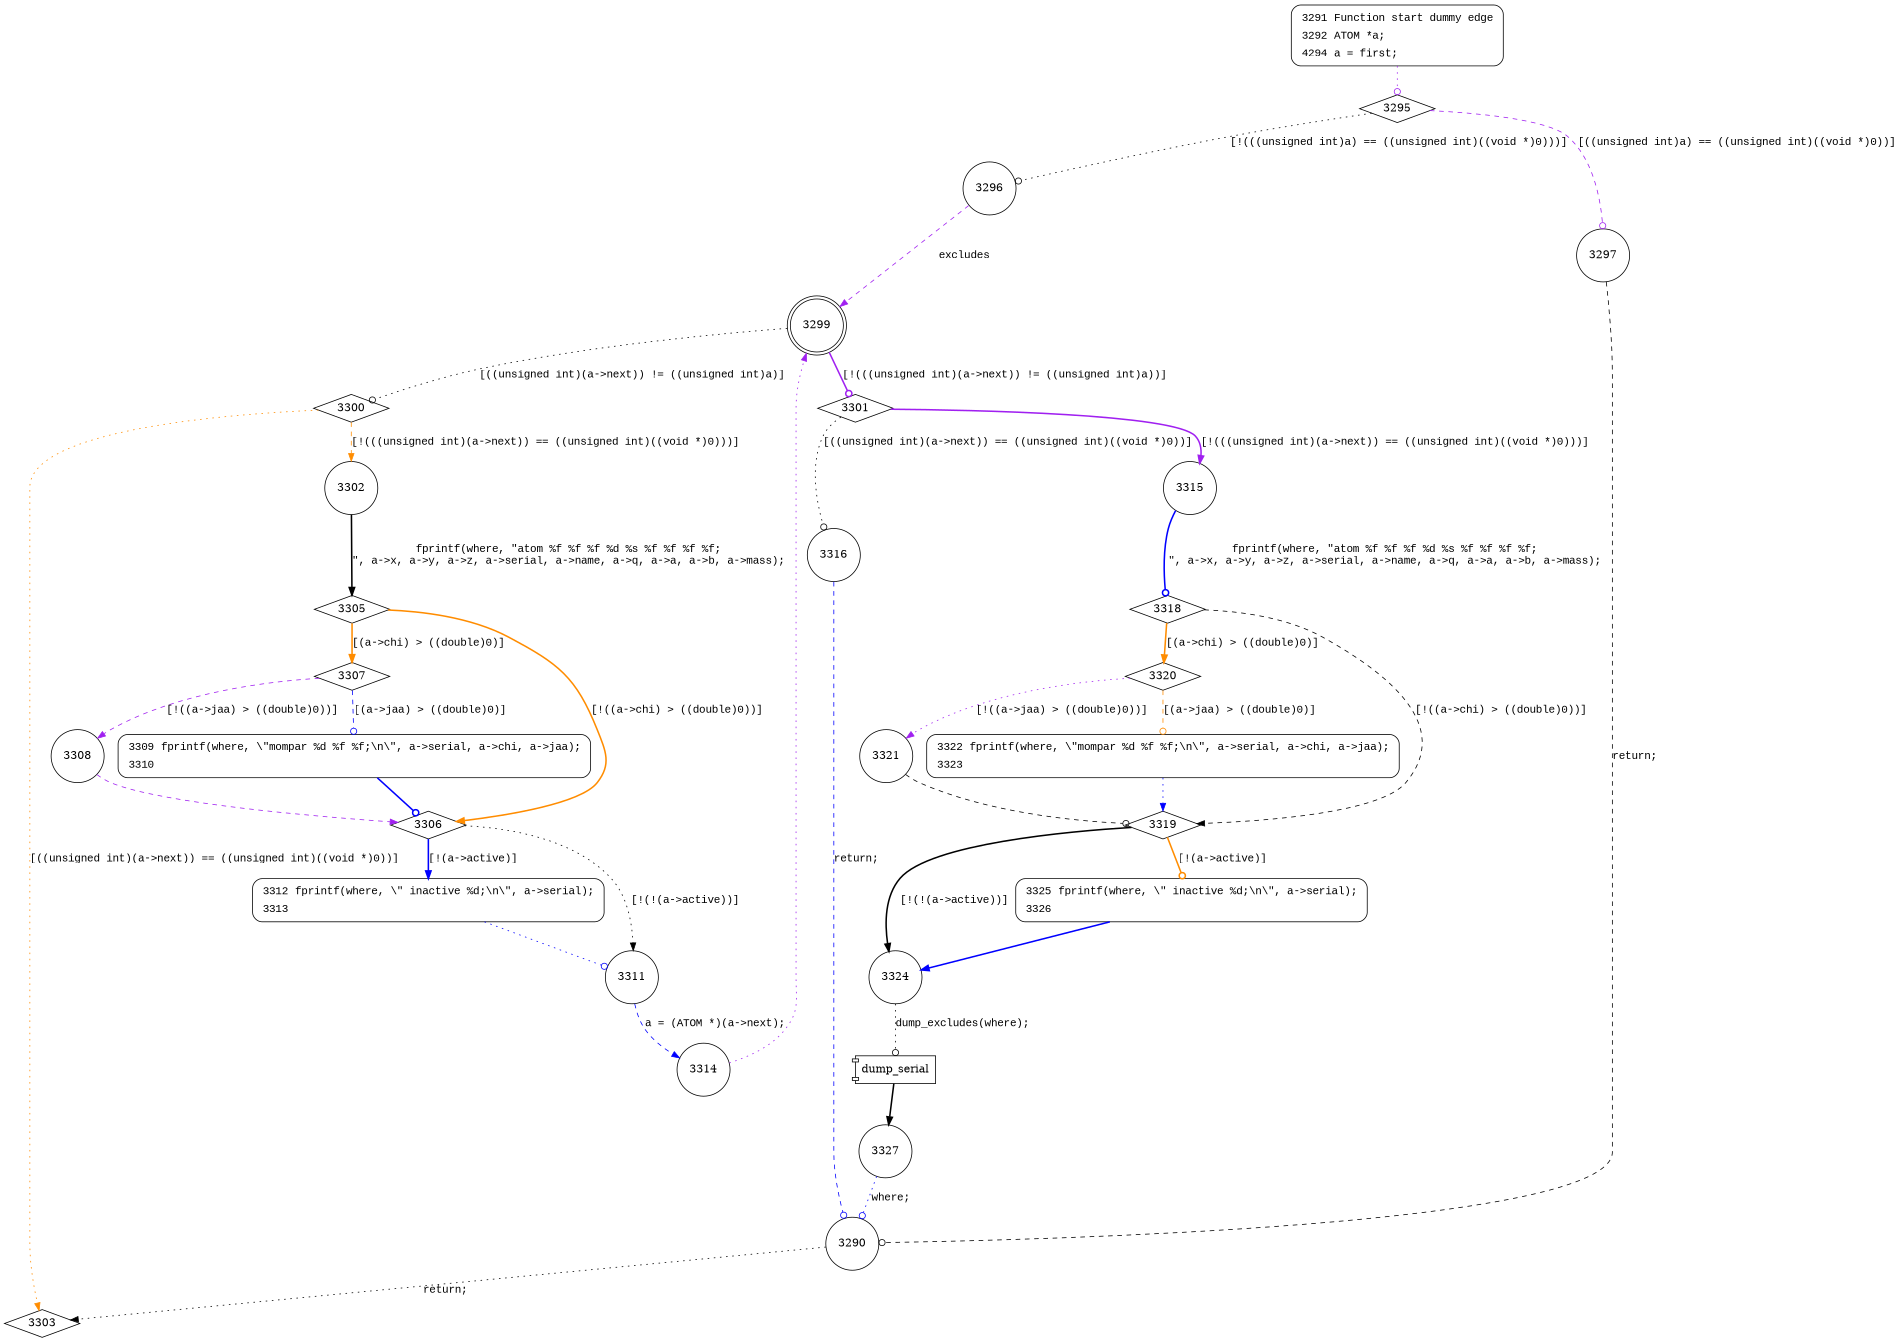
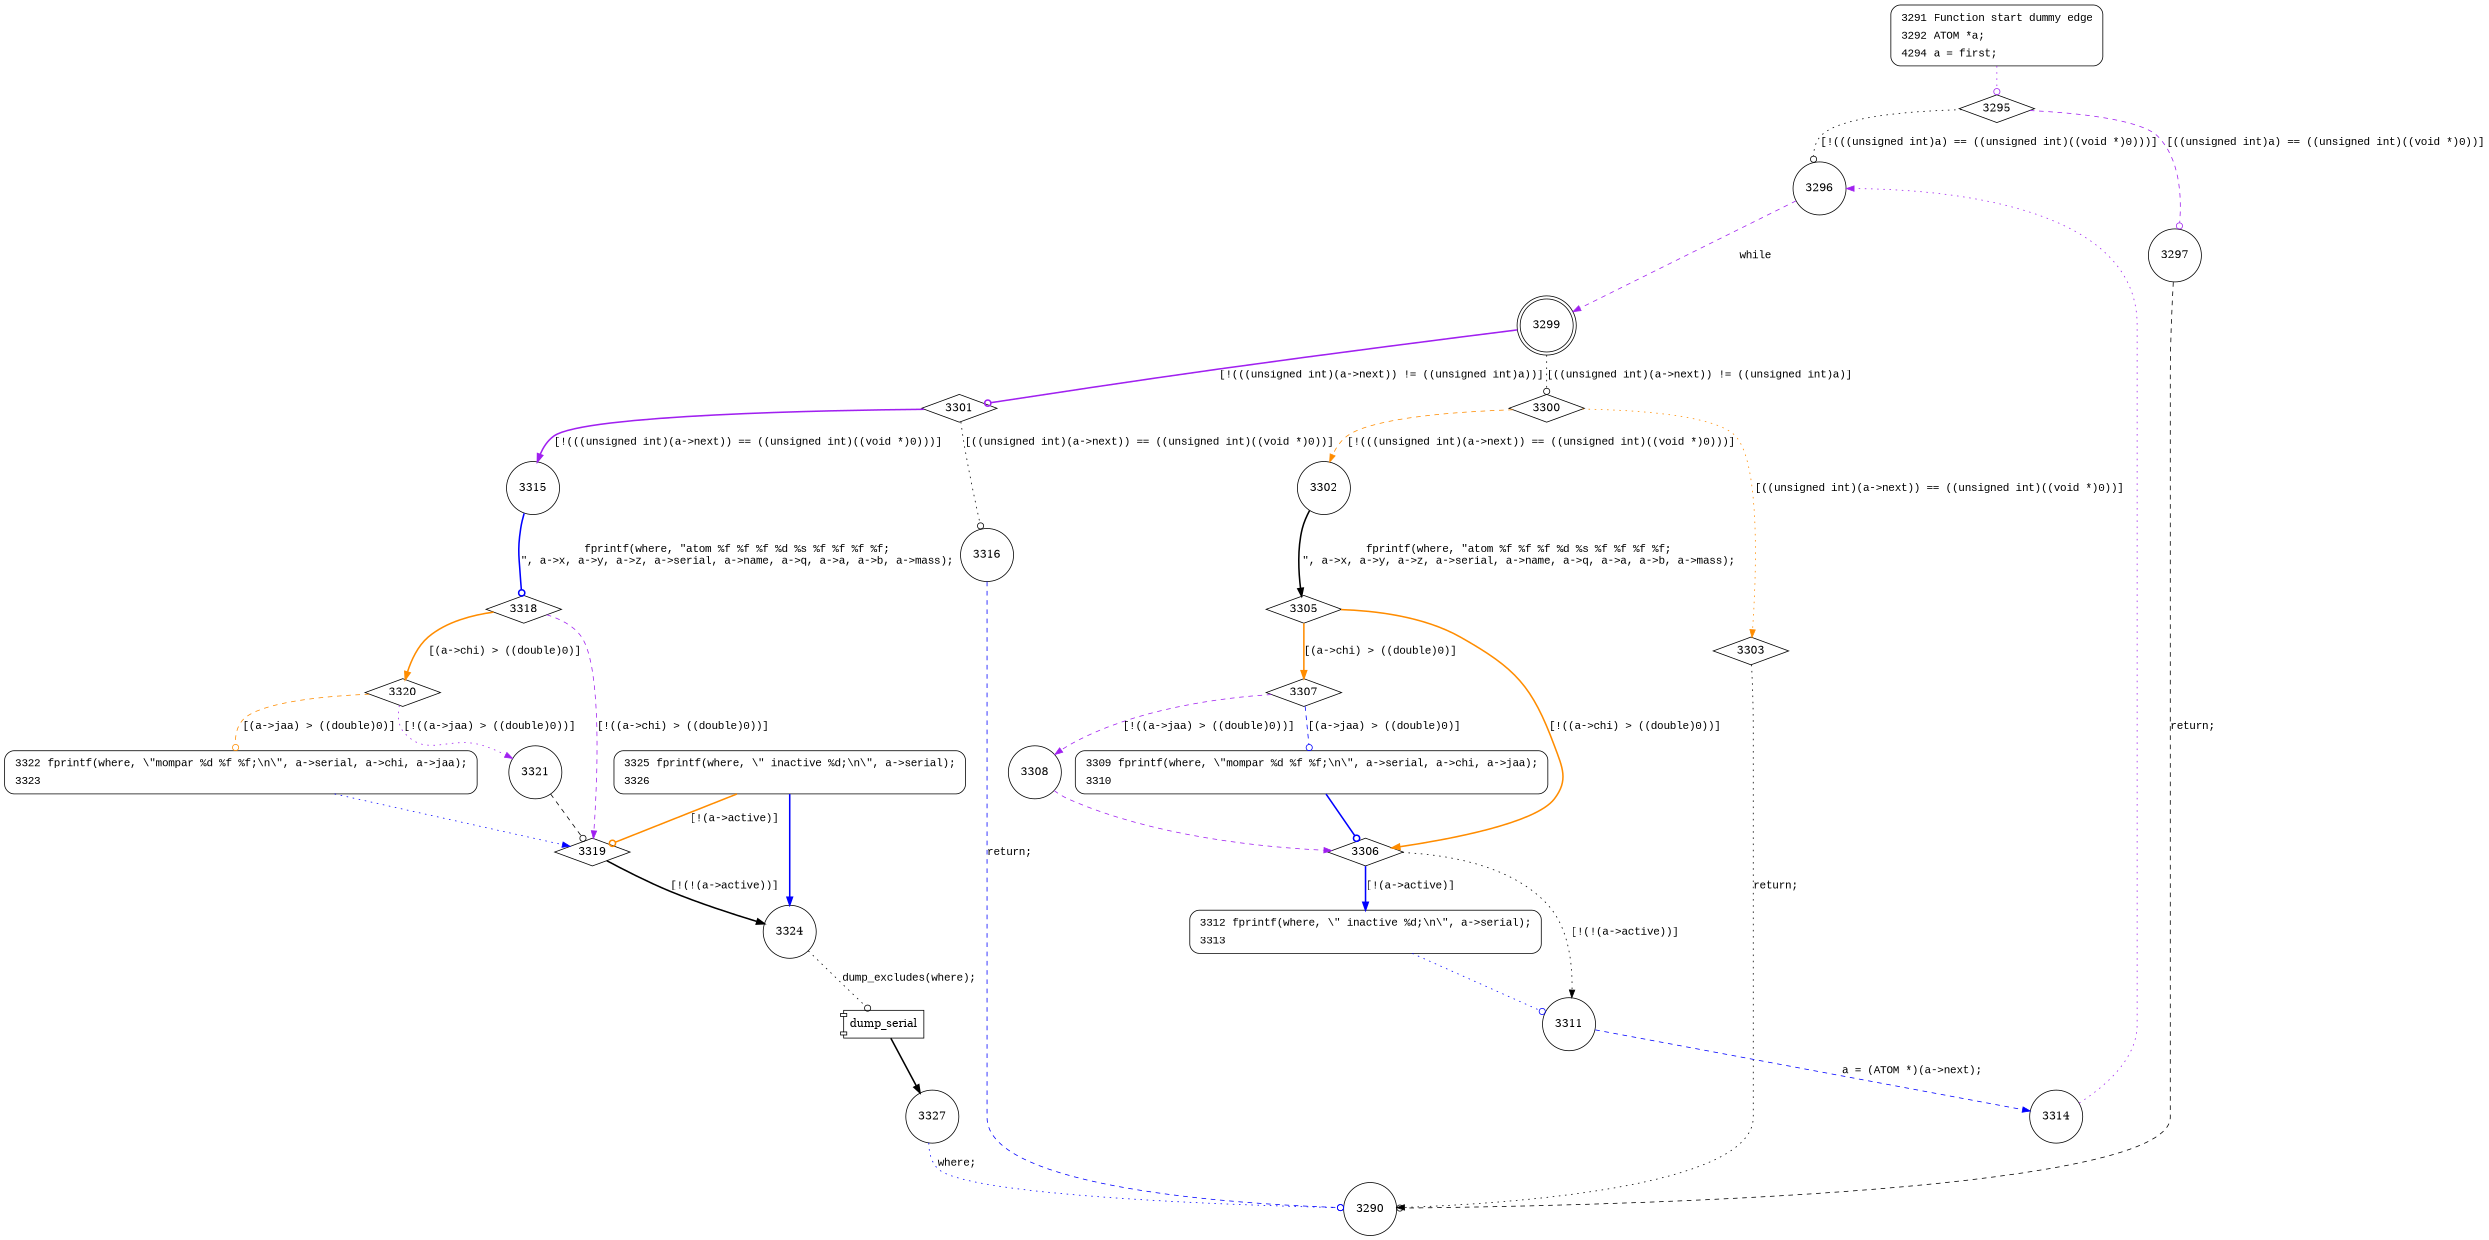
edge "3296" -> "3299": label "excludes" -> "while"
edge "3314" -> "3299": now "3314" -> "3296"
edge "3318" -> "3319": color black -> purple
edge "3319" -> "3325": reversed
edge "3290" -> "3303": reversed
